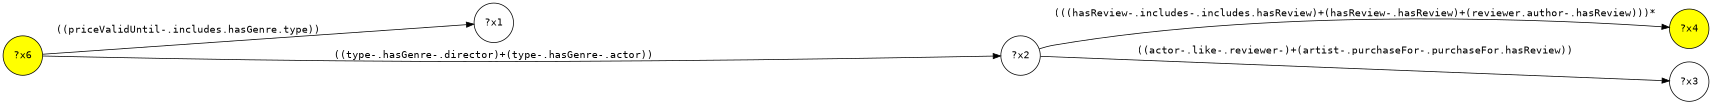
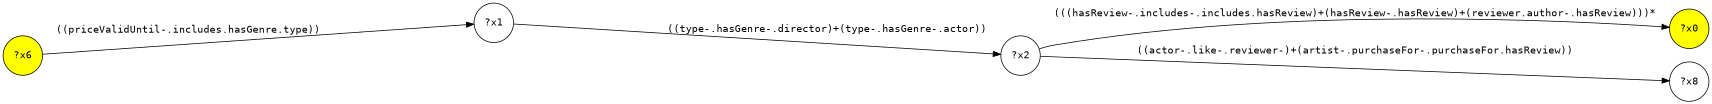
node "?x4": label "?x4" -> "?x0"
edge "?x6" -> "?x2": now "?x1" -> "?x2"
node "?x3": label "?x3" -> "?x8"
